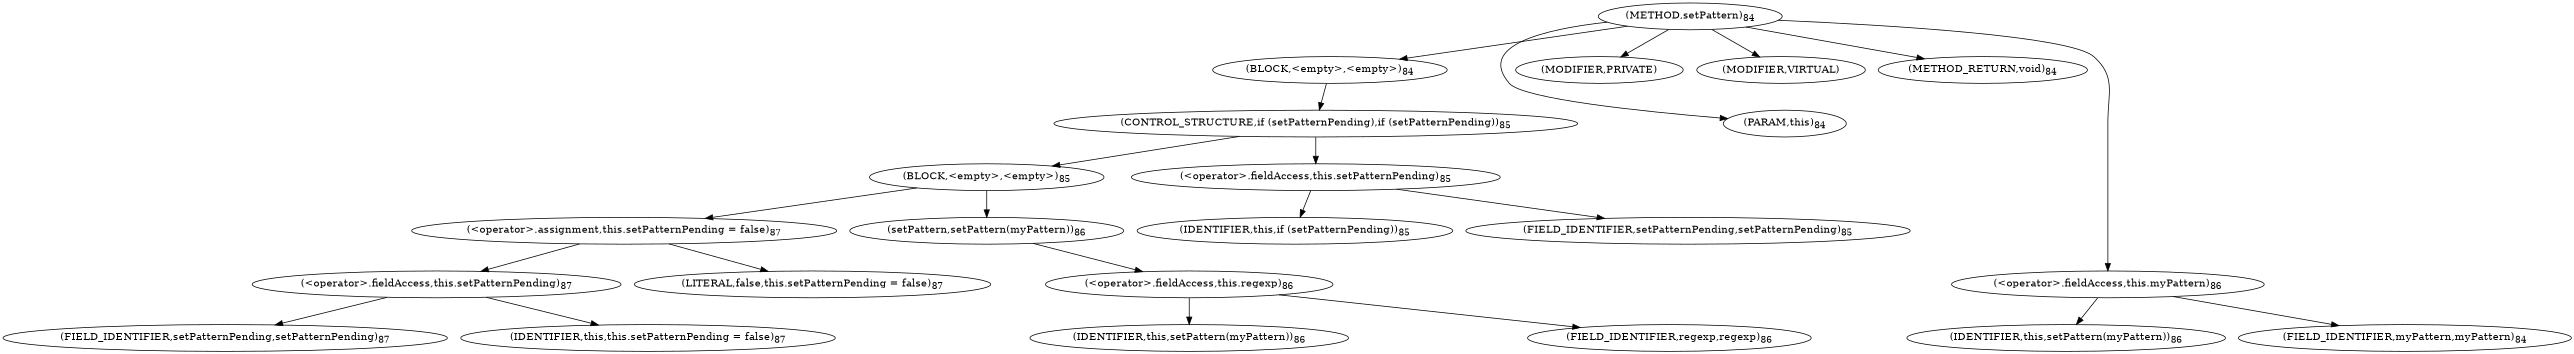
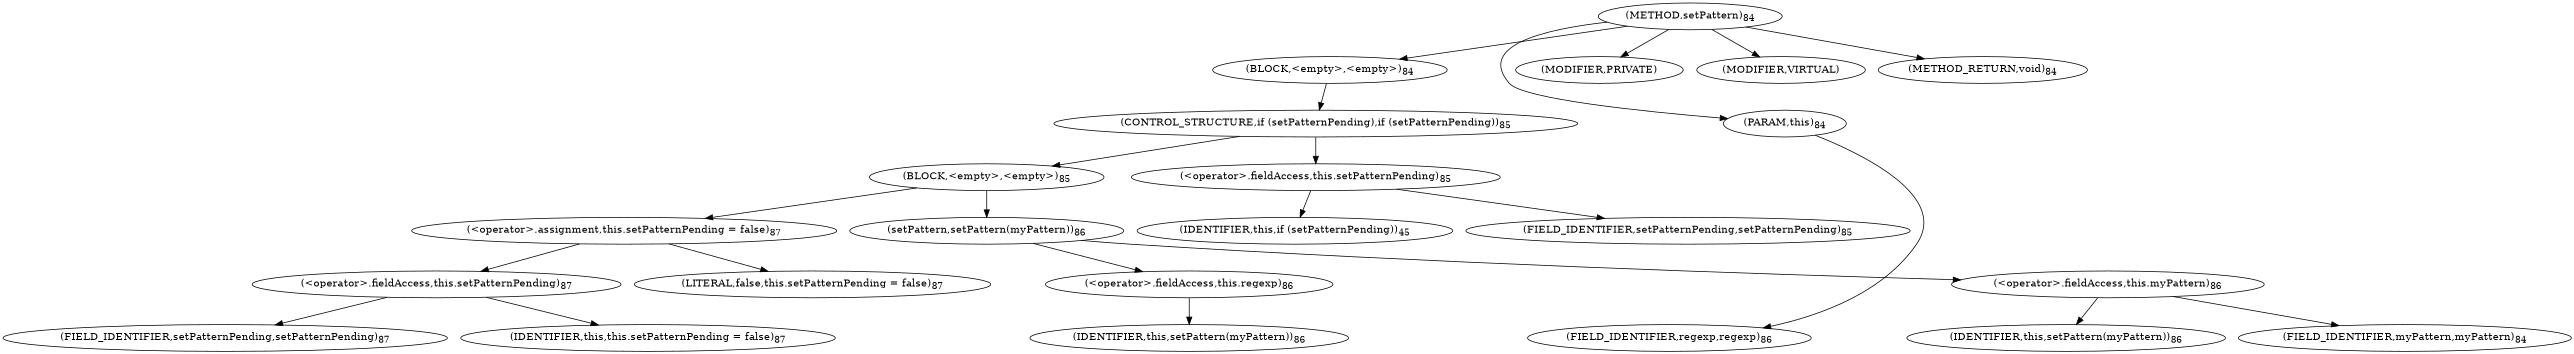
edge "(METHOD,setPattern)" -> "(<operator>.fieldAccess,this.myPattern)": now "(setPattern,setPattern(myPattern))" -> "(<operator>.fieldAccess,this.myPattern)"
node "(IDENTIFIER,this,if (setPatternPending))": text "85" -> "45"
edge "(<operator>.fieldAccess,this.regexp)" -> "(FIELD_IDENTIFIER,regexp,regexp)": now "(PARAM,this)" -> "(FIELD_IDENTIFIER,regexp,regexp)"
